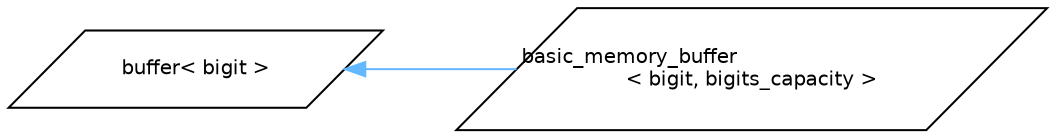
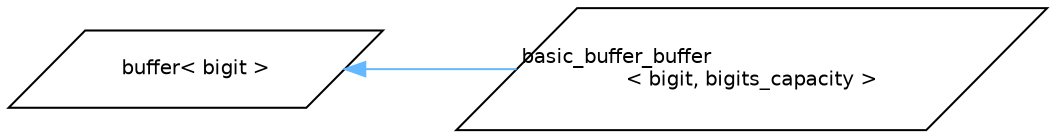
node "basic_memory_buffer < bigit, bigits_capacity >": label "basic_memory_buffer < bigit, bigits_capacity >" -> "basic_buffer_buffer < bigit, bigits_capacity >"
